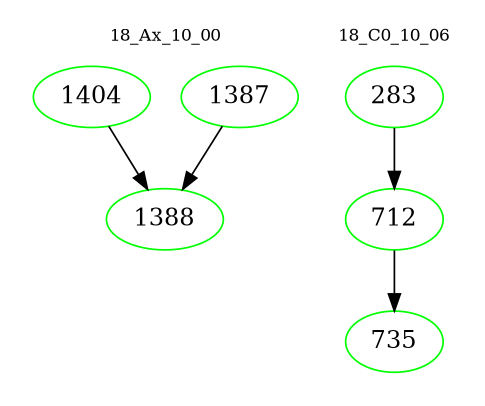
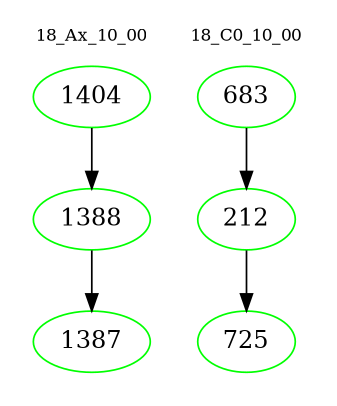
cluster "18_C0_10_06": label "18_C0_10_06" -> "18_C0_10_00"
node "283": label "283" -> "683"
edge "1387" -> "1388": reversed
node "712": label "712" -> "212"
node "735": label "735" -> "725"
